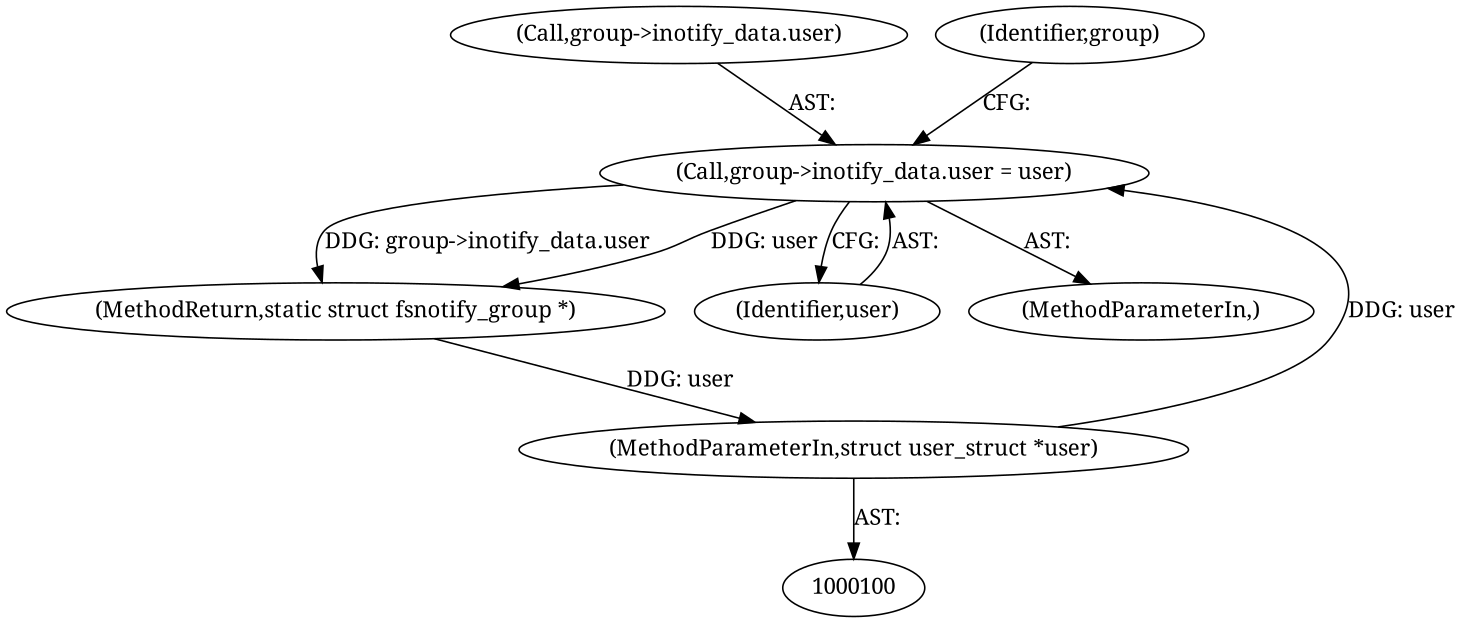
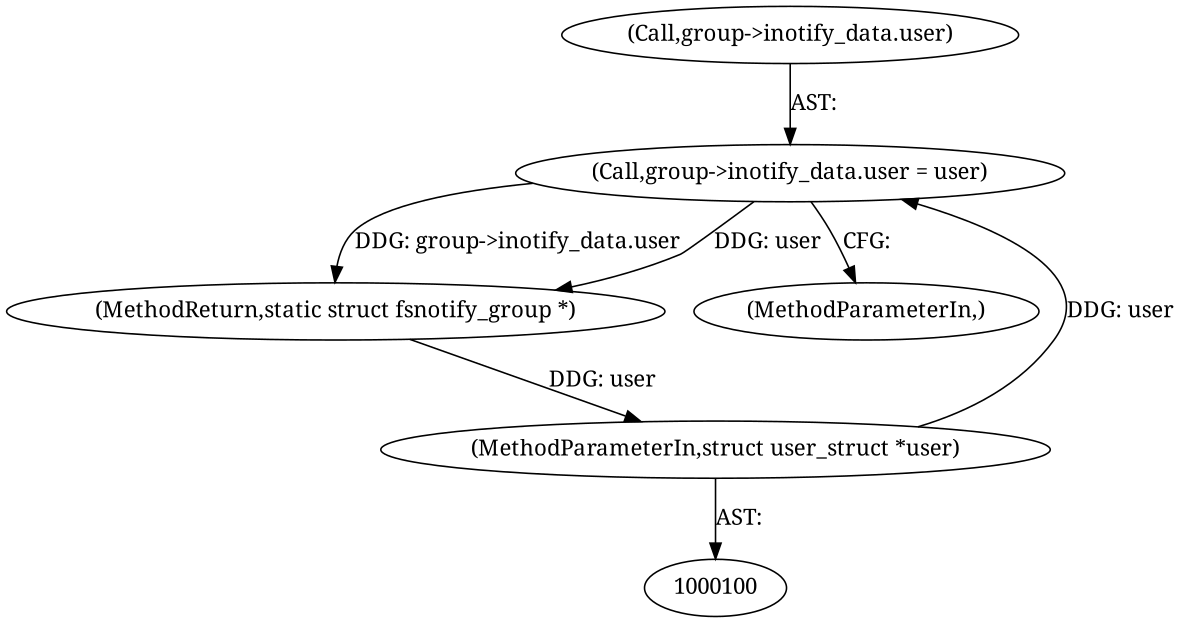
node "(Identifier,group)": removed
edge "(Call,group->inotify_data.user = user)" -> "(MethodParameterIn,)": label "AST: " -> "CFG: "
node "(Identifier,user)": removed
